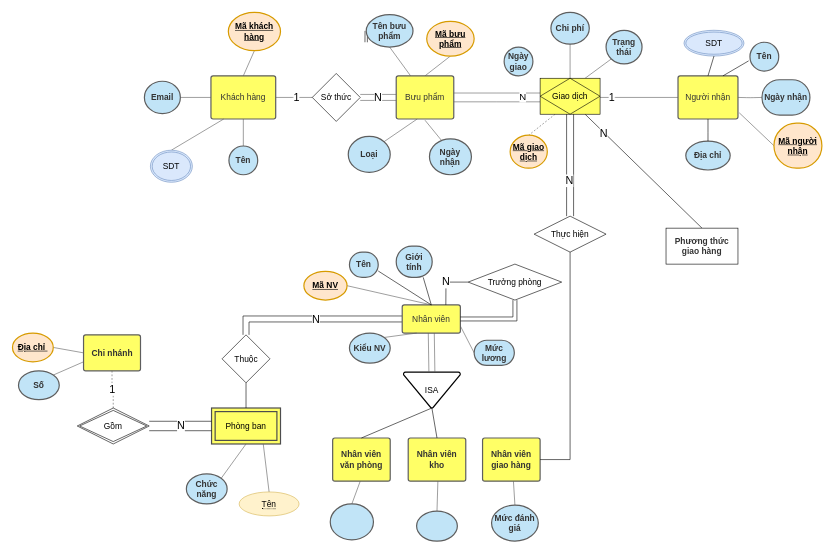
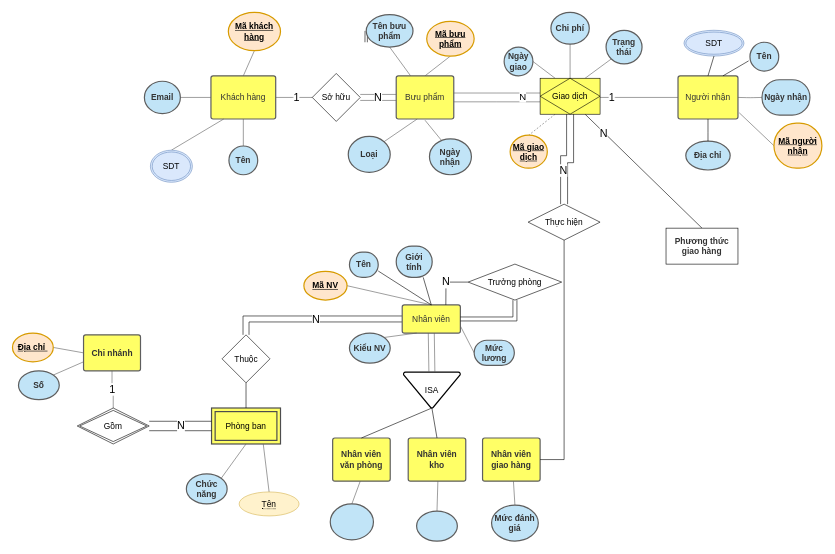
edge "Ngày giao" -- "Giao dịch": added
node "Sở thức": label "Sở thức" -> "Sở hữu"
node "Thực hiện": moved (570, 234) -> (564, 222)
edge "Chi nhánh" -- "Gồm": style dashed -> solid
